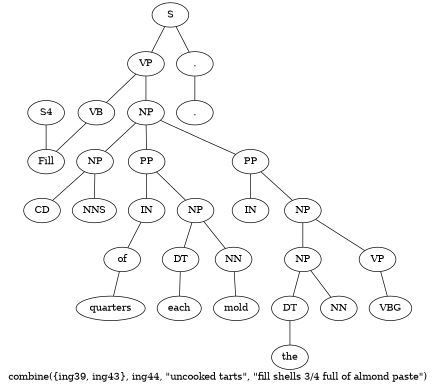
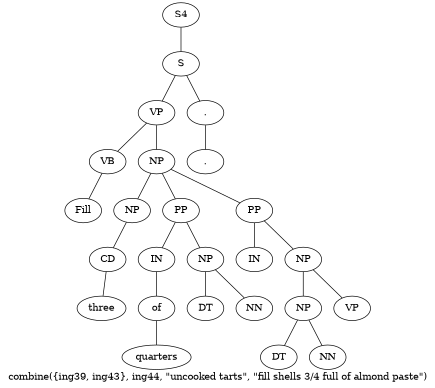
edge "S4" -- "Fill": now "S4" -- "S"
node "NNS": removed
node "three": added
node "each": removed
node "mold": removed
node "VBG": removed
node "the": removed
